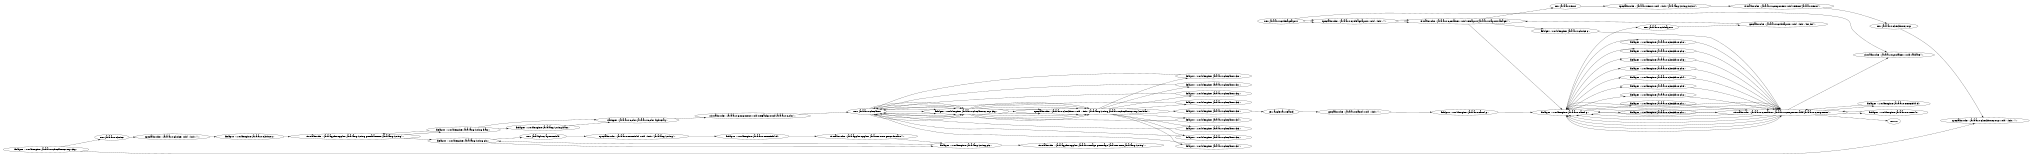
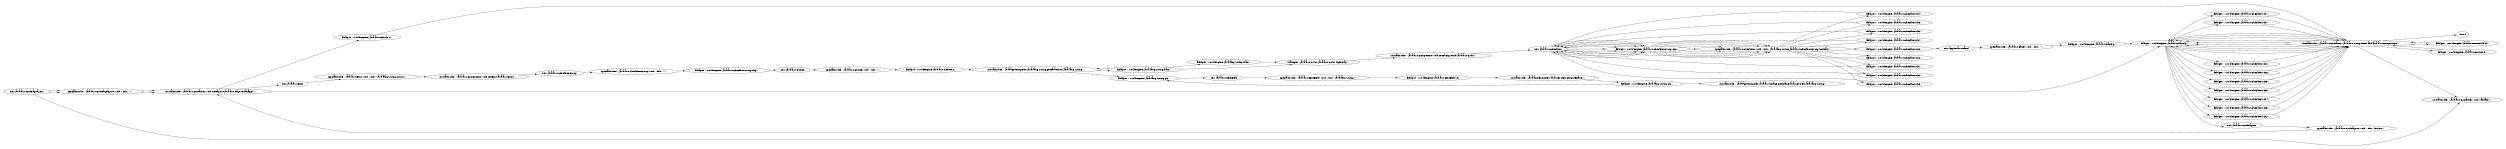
node "new java.lightGray.TextField": label "new java.lightGray.TextField" -> "new java.awt.TextField"
edge "fieldput <worldengine: java.lang.String pic>" -> "fieldget <worldengine: java.lang.String pic>": removed
edge "fieldput <worldengine: java.awt.CheckboxGroup cbg>" -> "specialinvoke <java.awt.CheckboxGroup: void <init>()>": reversed
